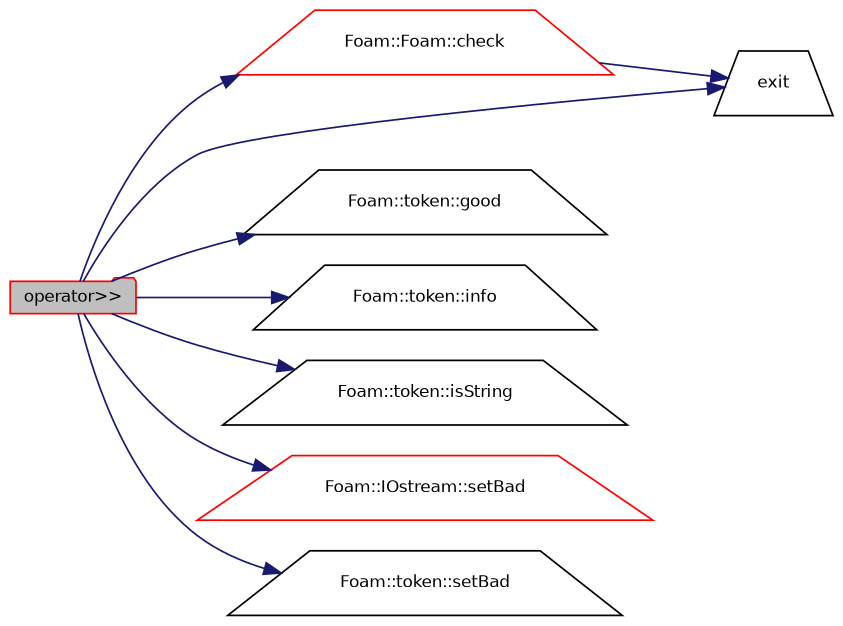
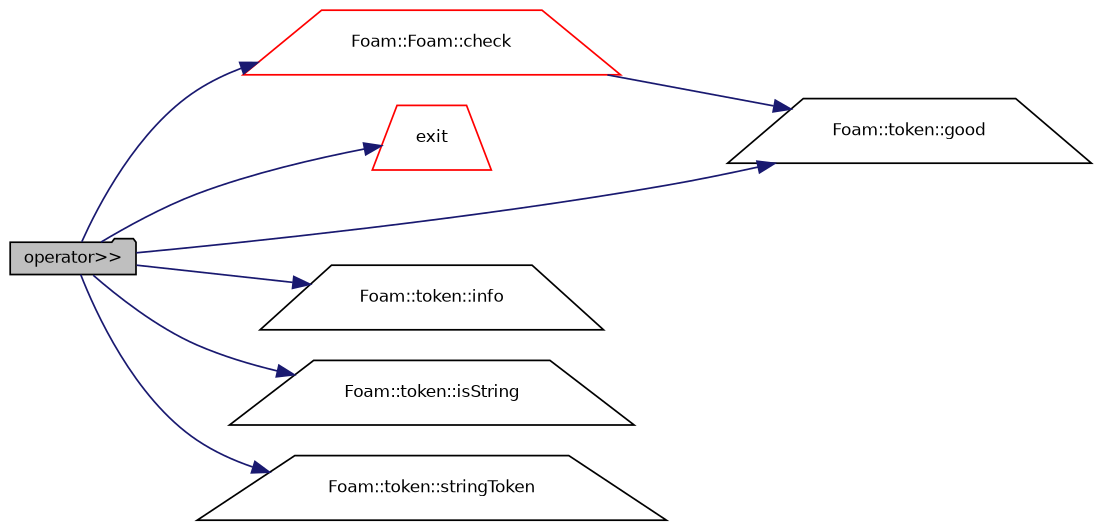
edge "Foam::Foam::check" -> "exit": now "Foam::Foam::check" -> "Foam::token::good"
node "exit": color black -> red
node "operator>>": color red -> black
node "Foam::IOstream::setBad": removed
node "Foam::token::setBad": label "Foam::token::setBad" -> "Foam::token::stringToken"
